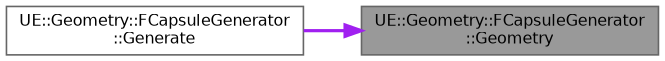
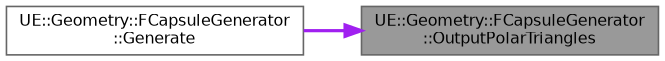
node "UE::Geometry::FCapsuleGenerator ::Geometry": label "UE::Geometry::FCapsuleGenerator ::Geometry" -> "UE::Geometry::FCapsuleGenerator ::OutputPolarTriangles"
